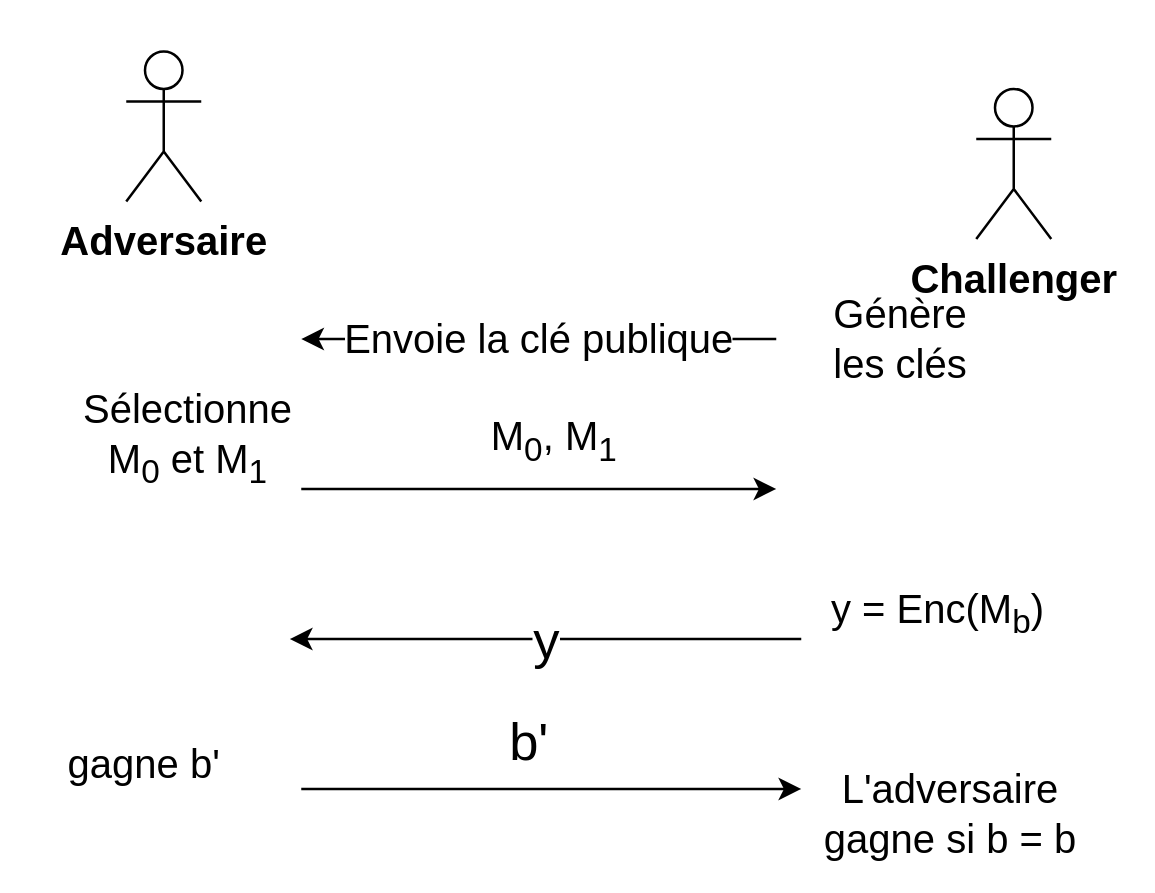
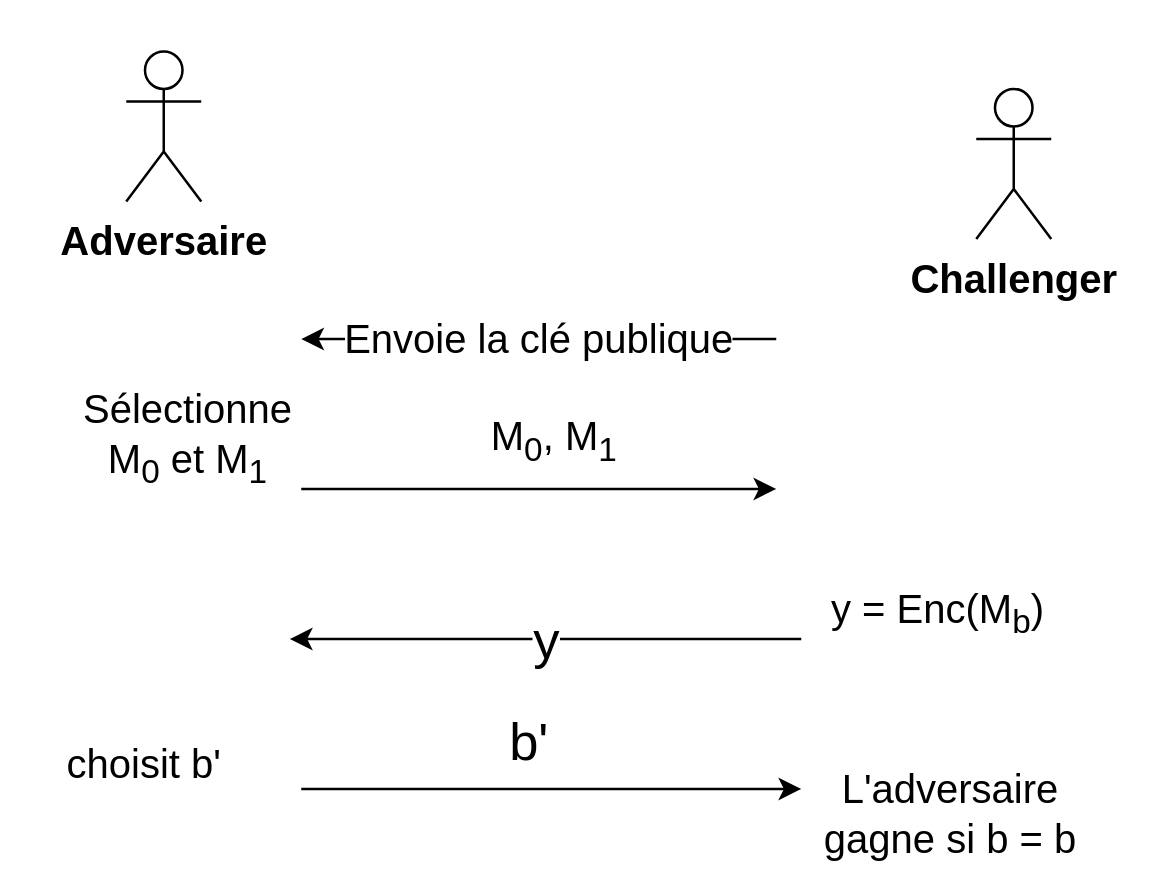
node "Génère les clés": removed
node "gagne b'": label "gagne b'" -> "choisit b'"
